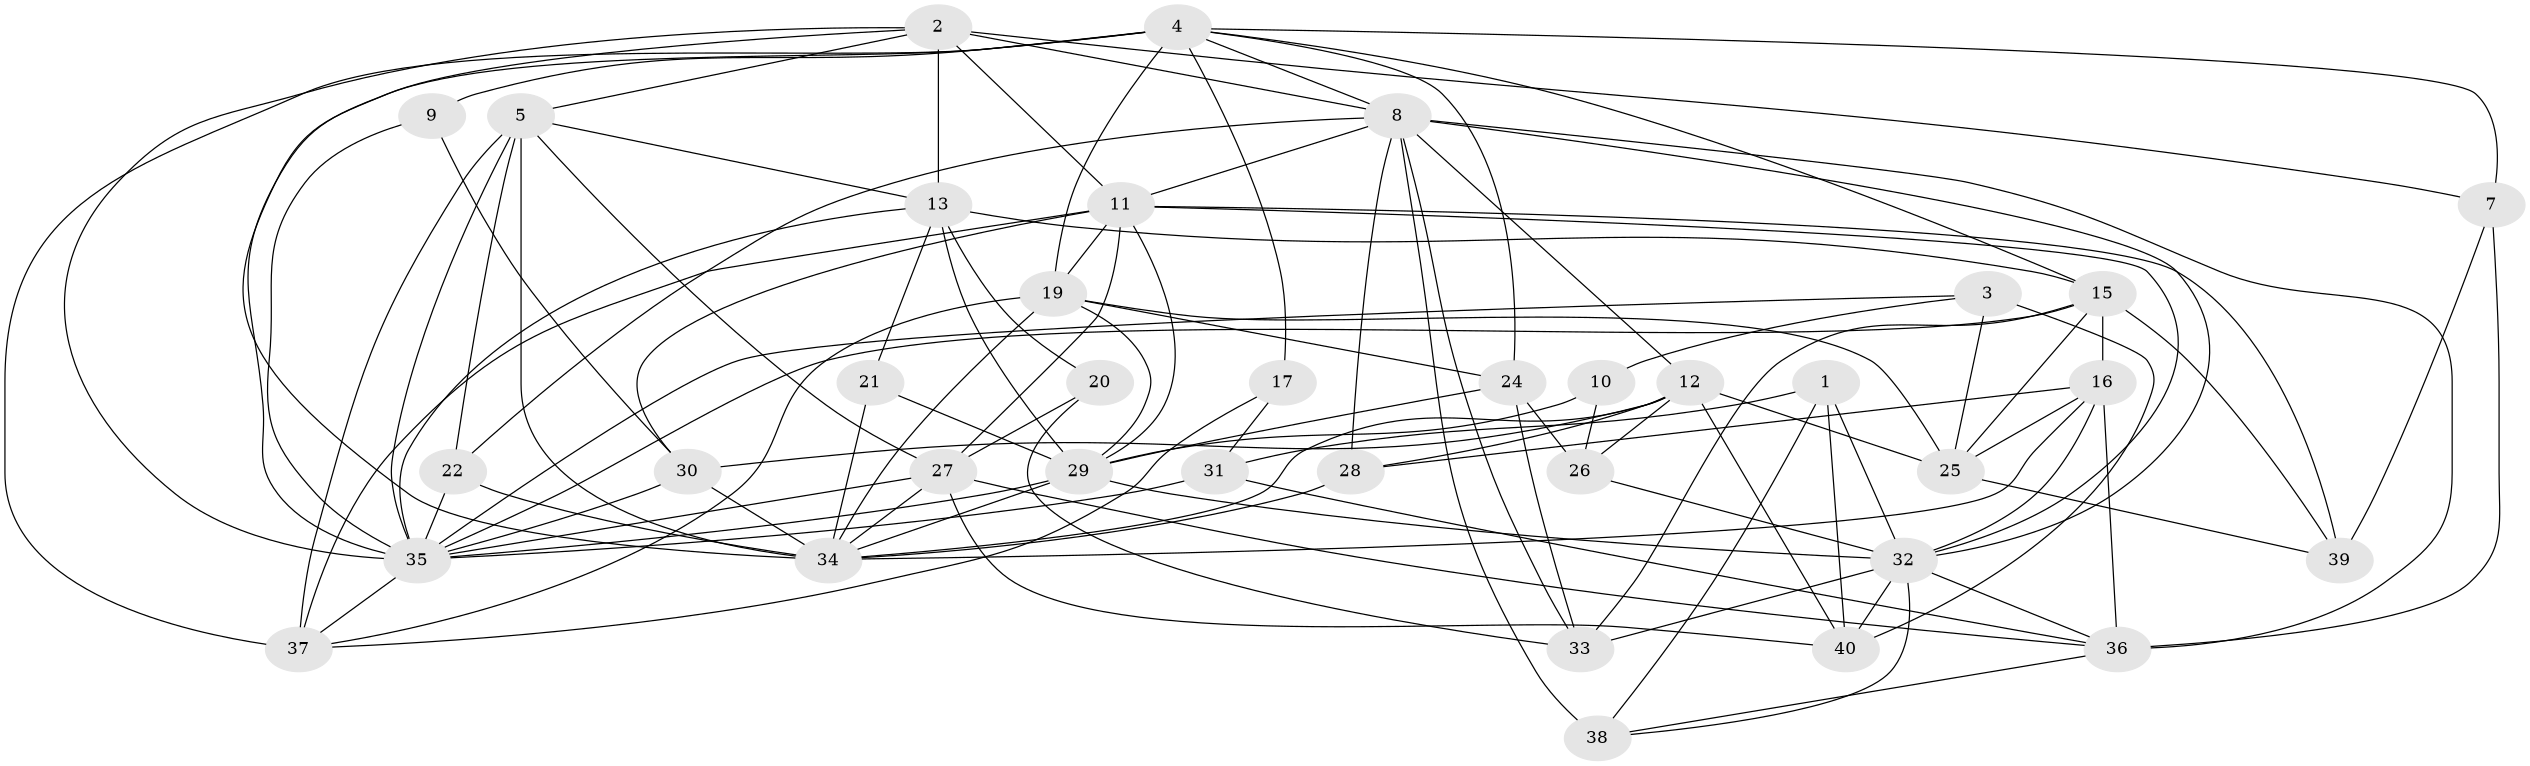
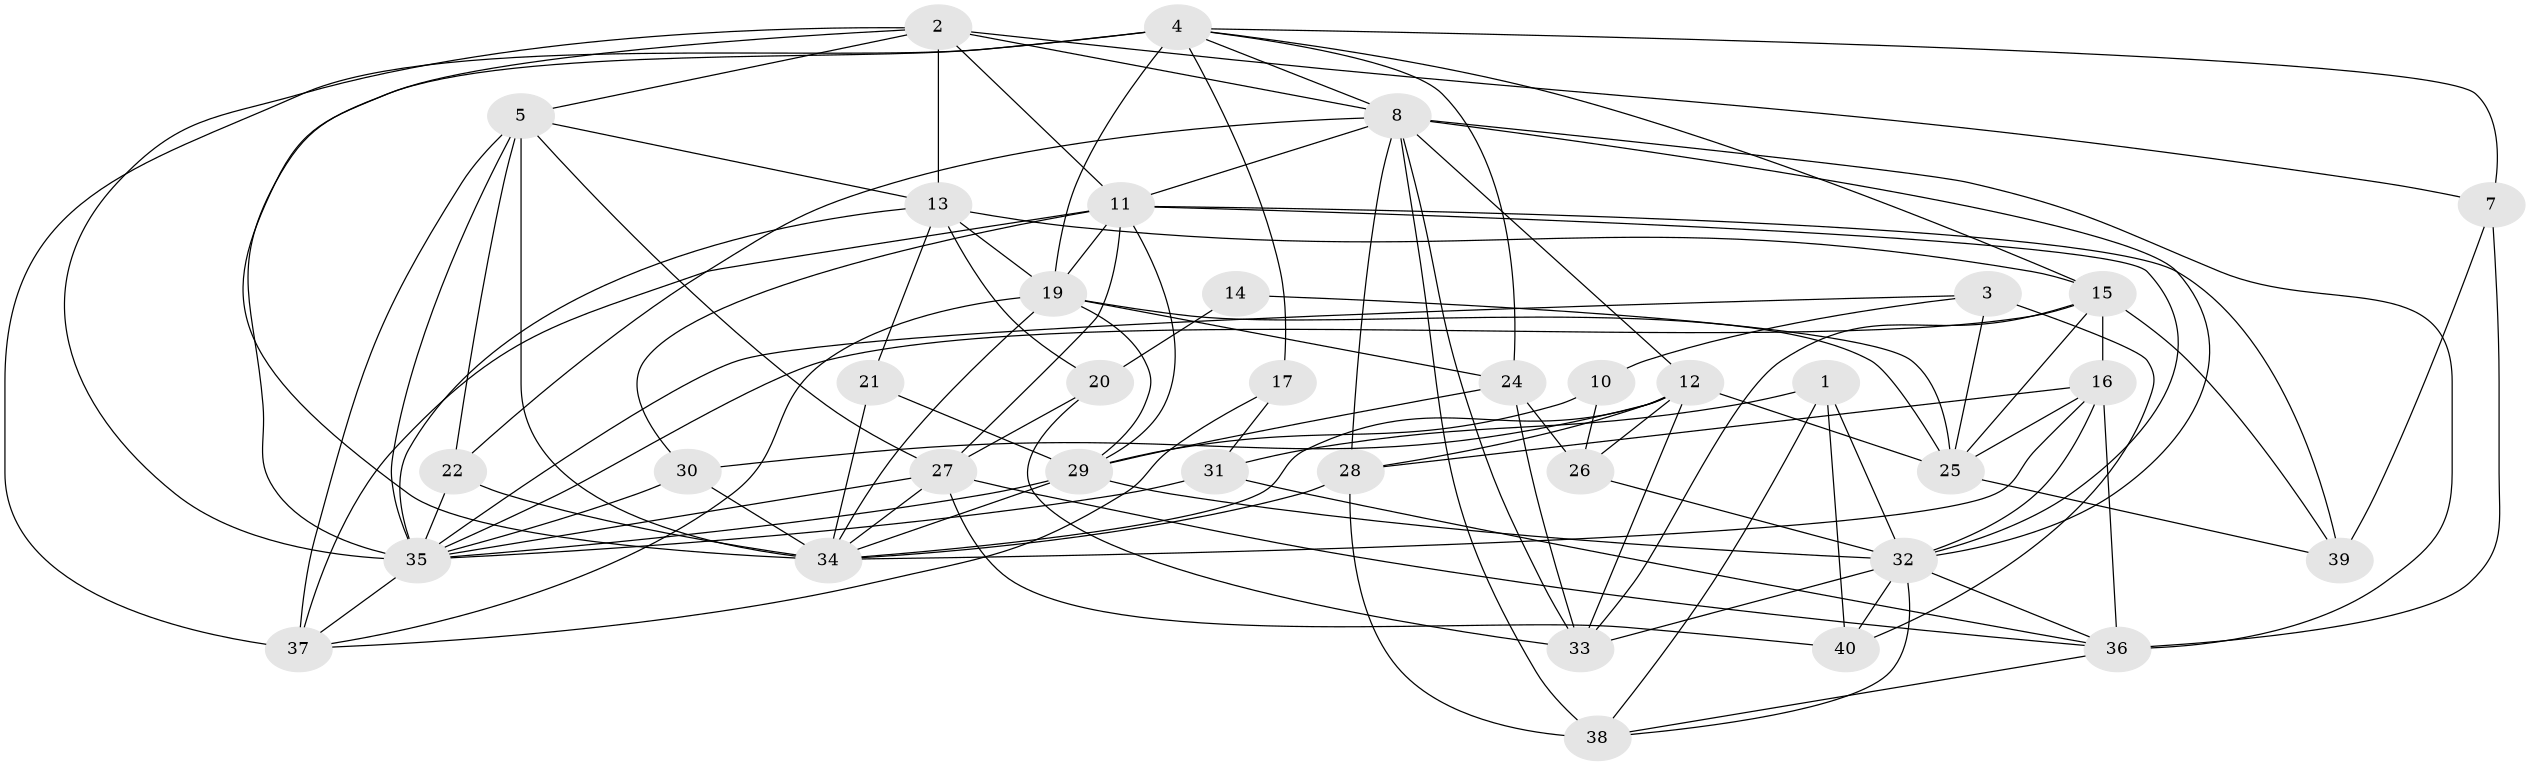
node "9": removed
node "14": added
edge "13" -- "29": now "13" -- "19"
edge "12" -- "40": now "12" -- "33"
edge "28" -- "38": added
